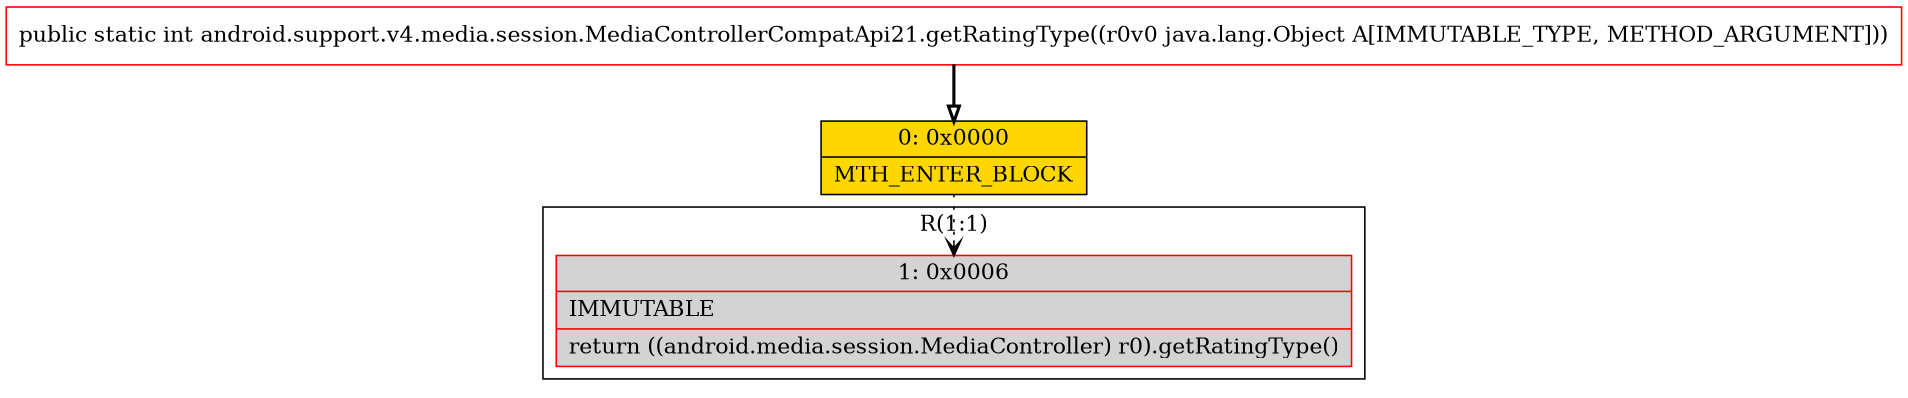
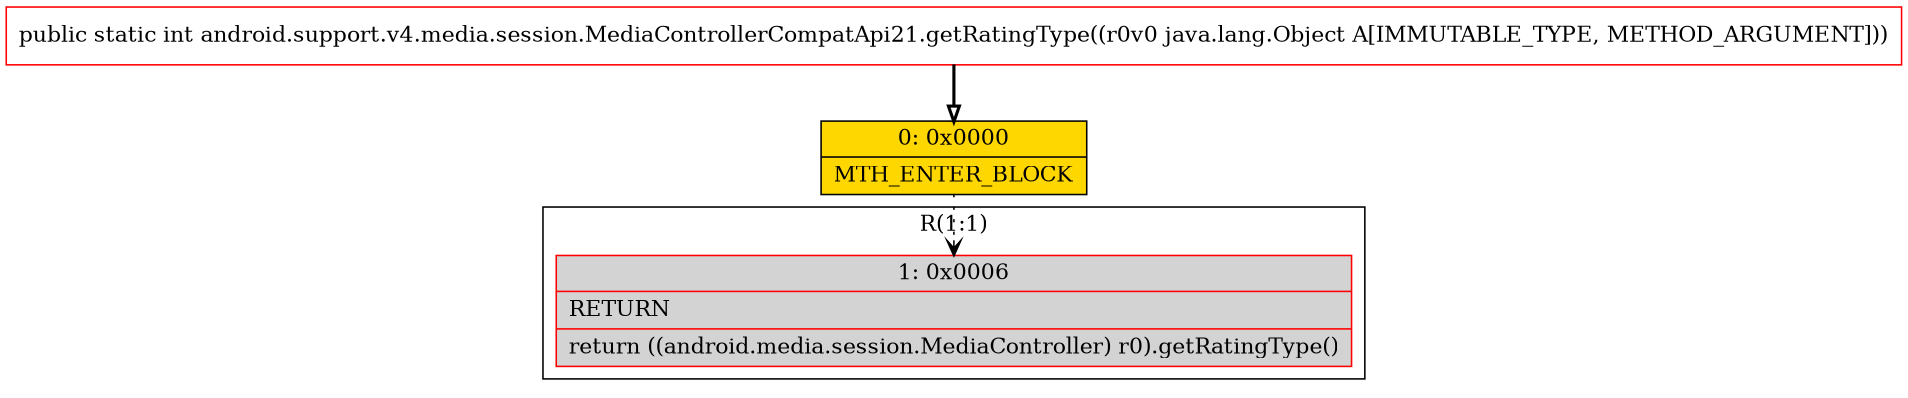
node "1: 0x0006": text "IMMUTABLE" -> "RETURN"
